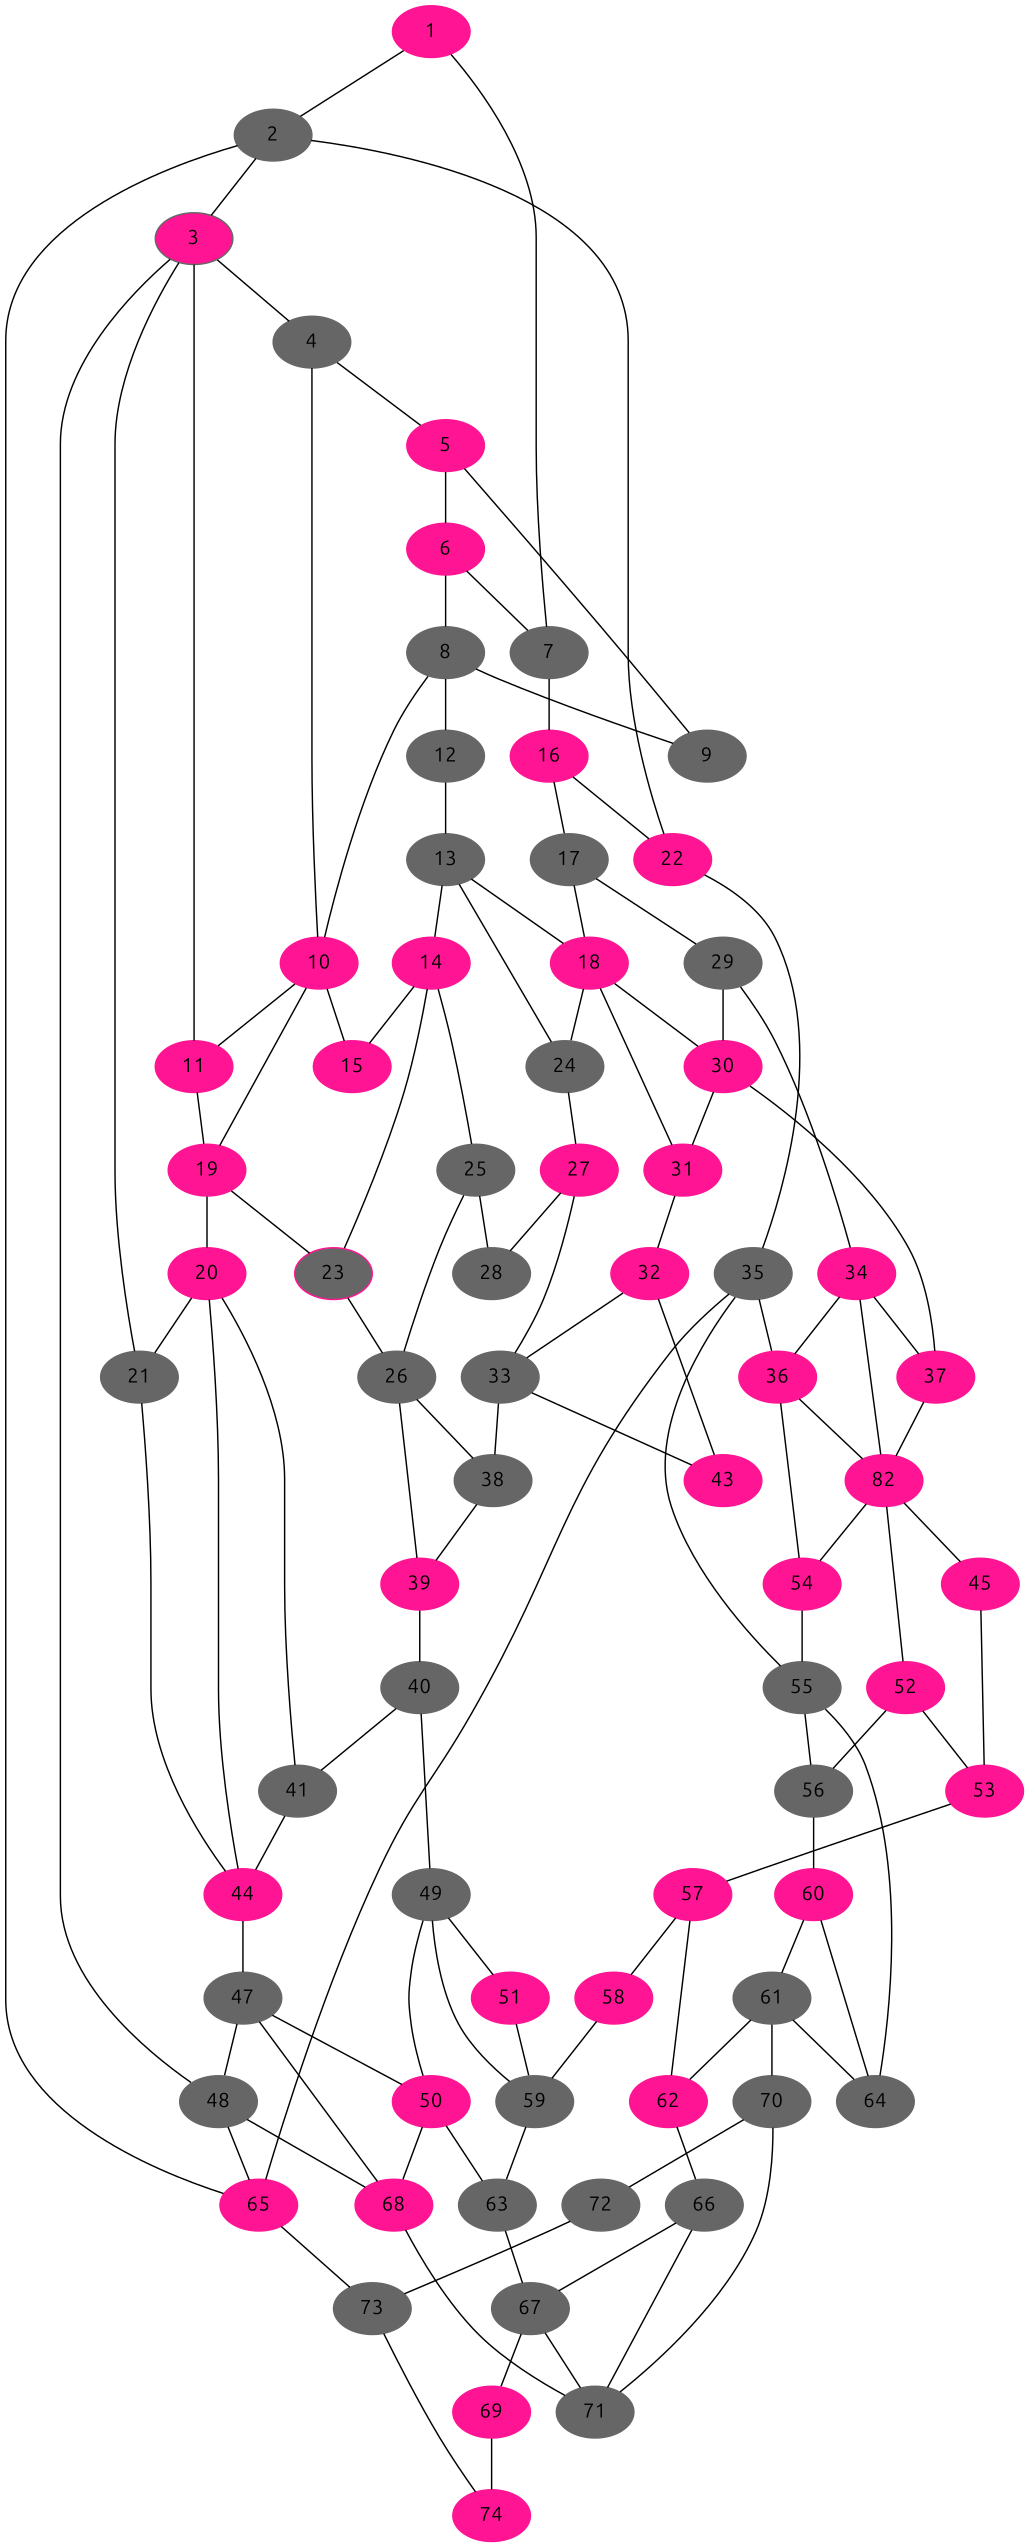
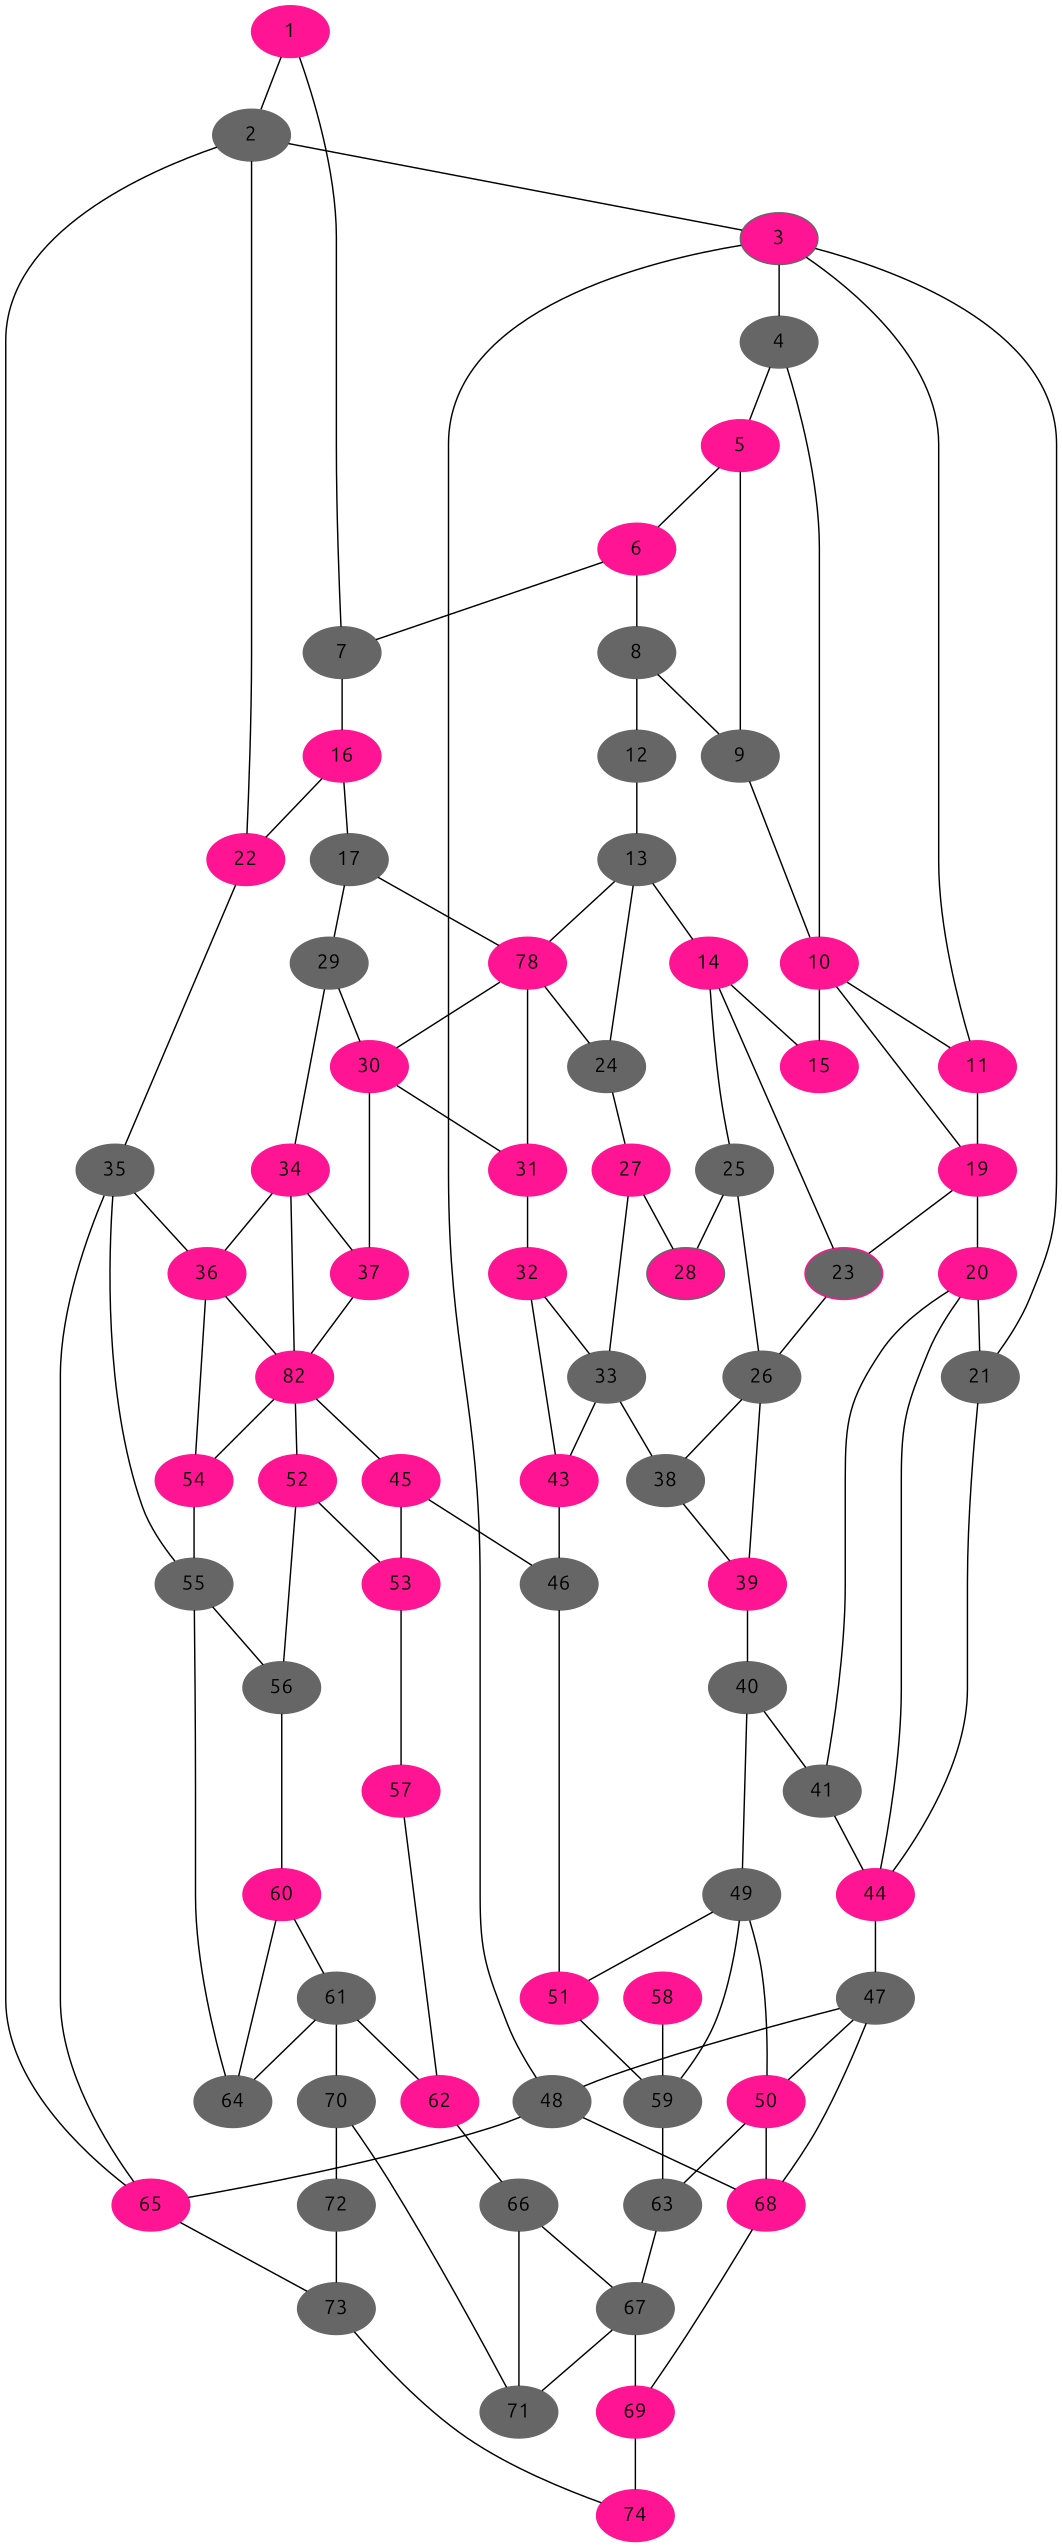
edge "8" -- "10": now "9" -- "10"
node "18": label "18" -> "78"
node "28": fillcolor gray40 -> deeppink
node "46": added
edge "57" -- "58": removed
edge "68" -- "71": now "68" -- "69"
